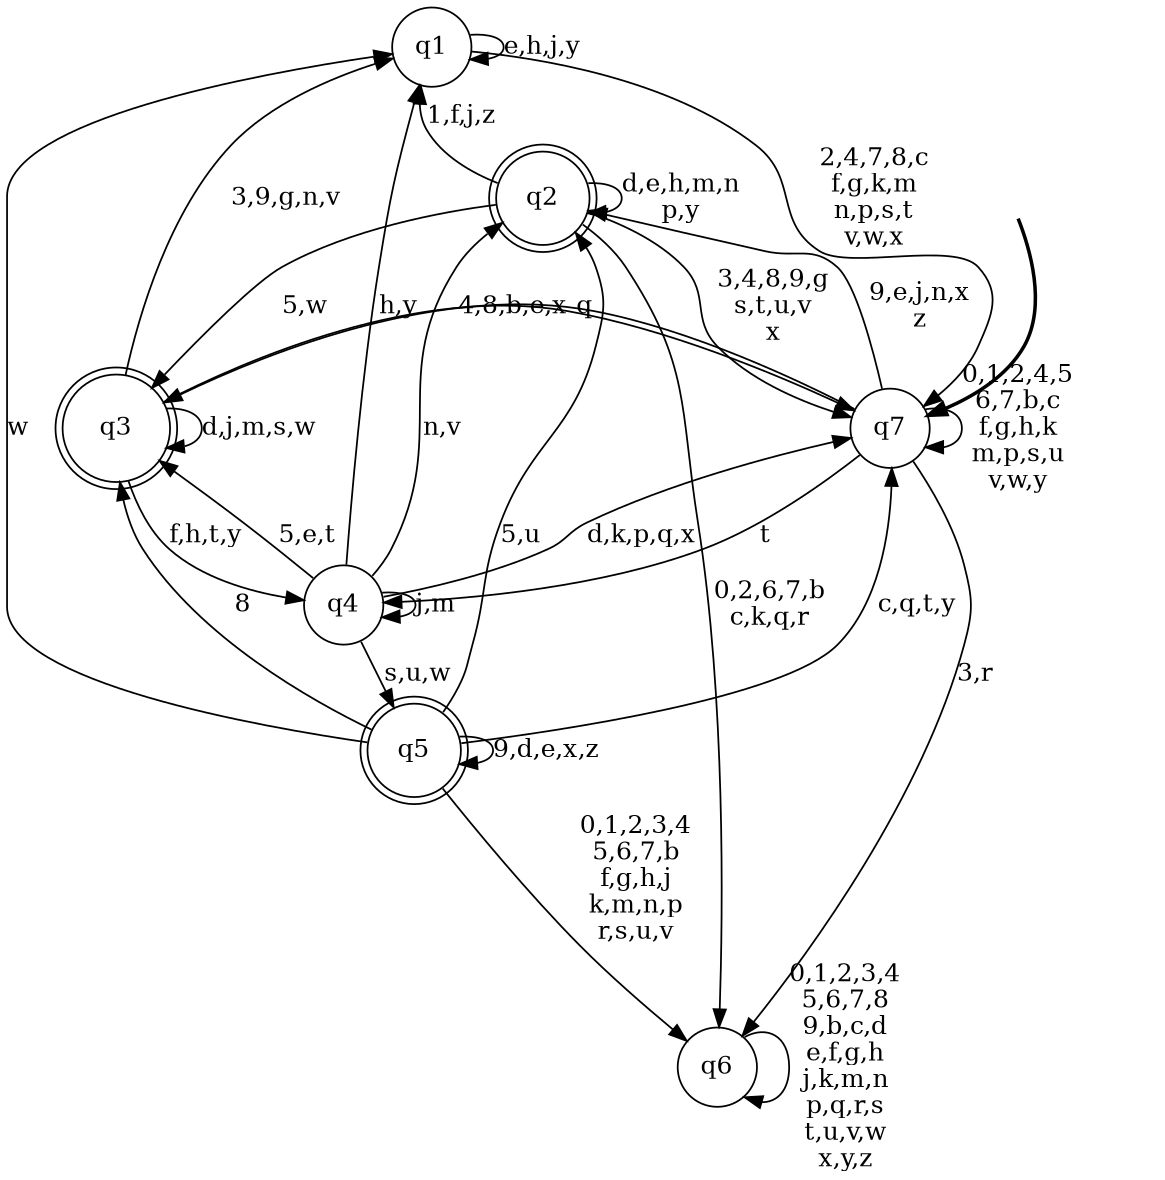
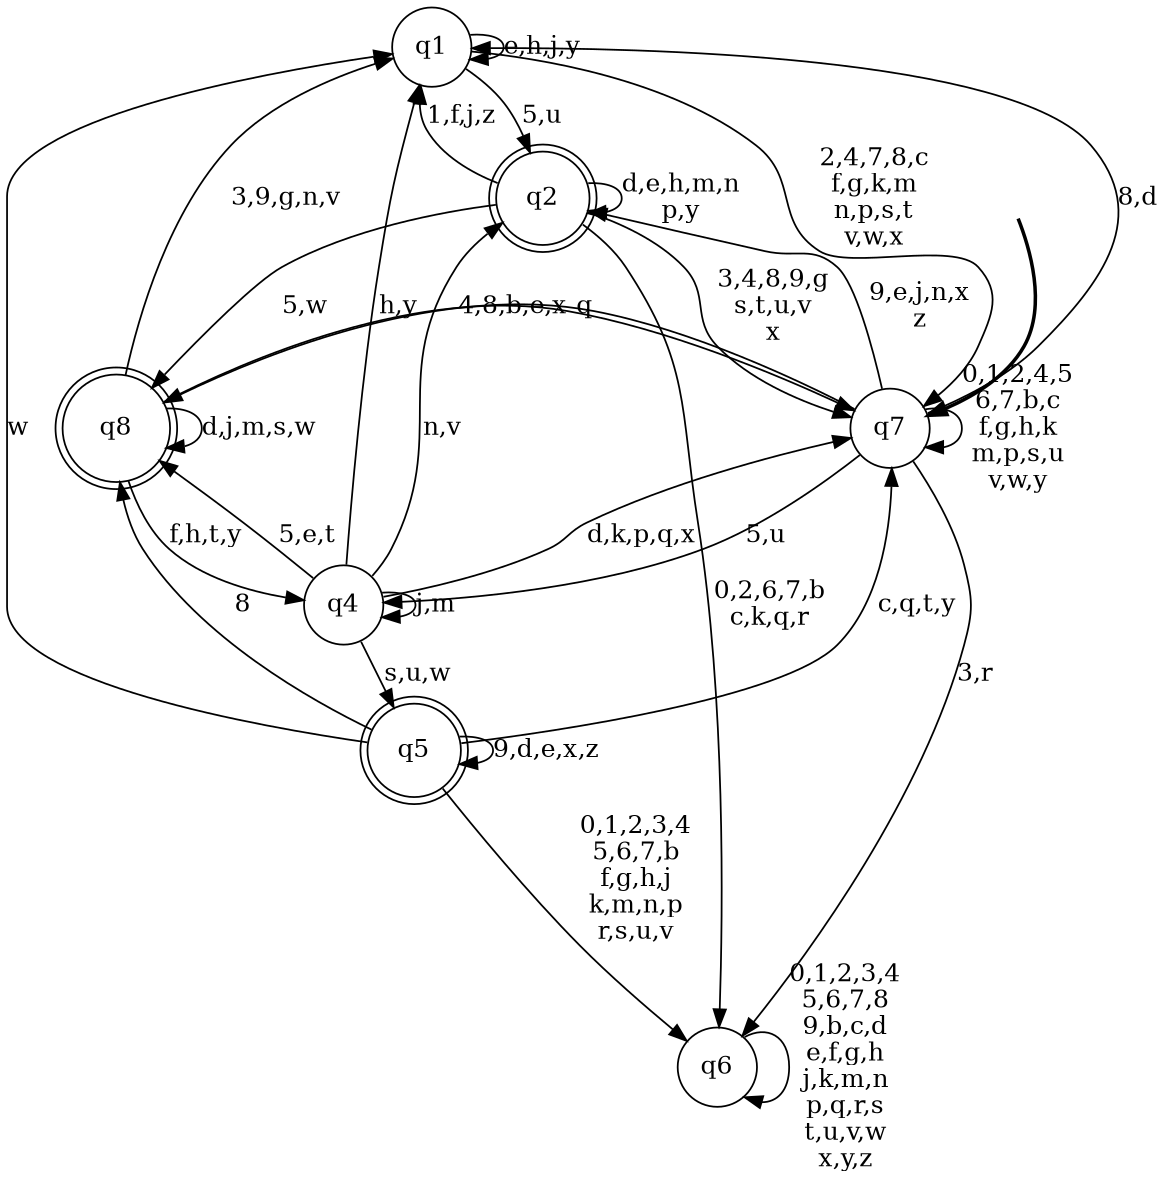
edge "q7" -> "q1": added, label "8,d"
node "q3": label "q3" -> "q8"
edge "q5" -> "q2": now "q1" -> "q2"
edge "q7" -> "q4": label "t" -> "5,u"
